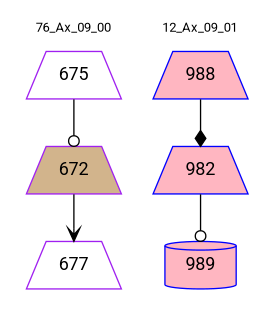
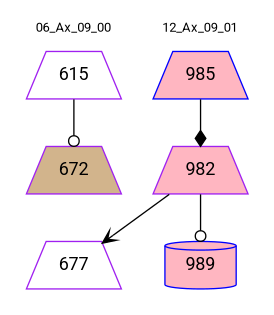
cluster "76_Ax_09_00": label "76_Ax_09_00" -> "06_Ax_09_00"
node "675": label "675" -> "615"
node "988": label "988" -> "985"
node "982": color blue -> purple
edge "672" -> "677": now "982" -> "677"
